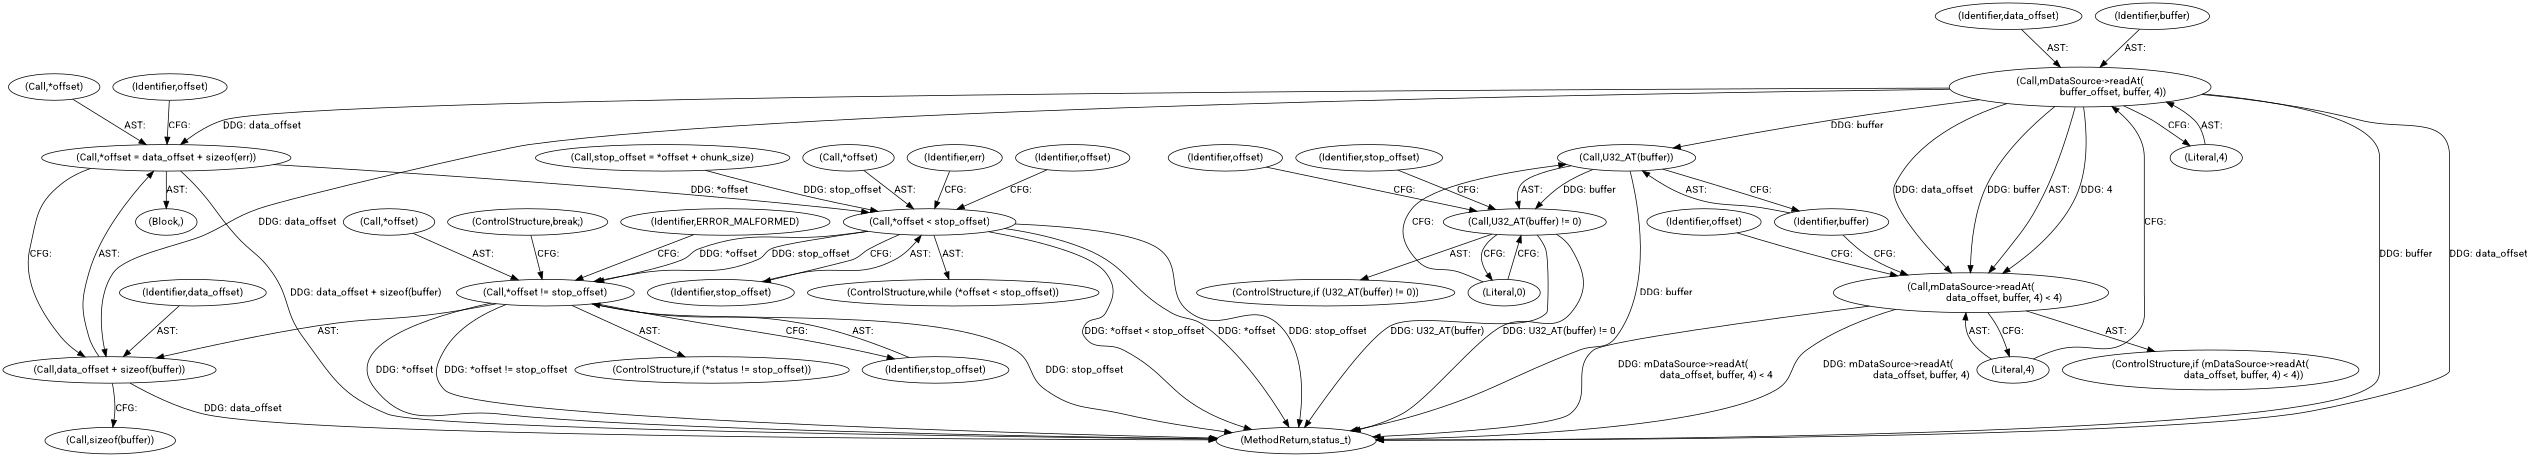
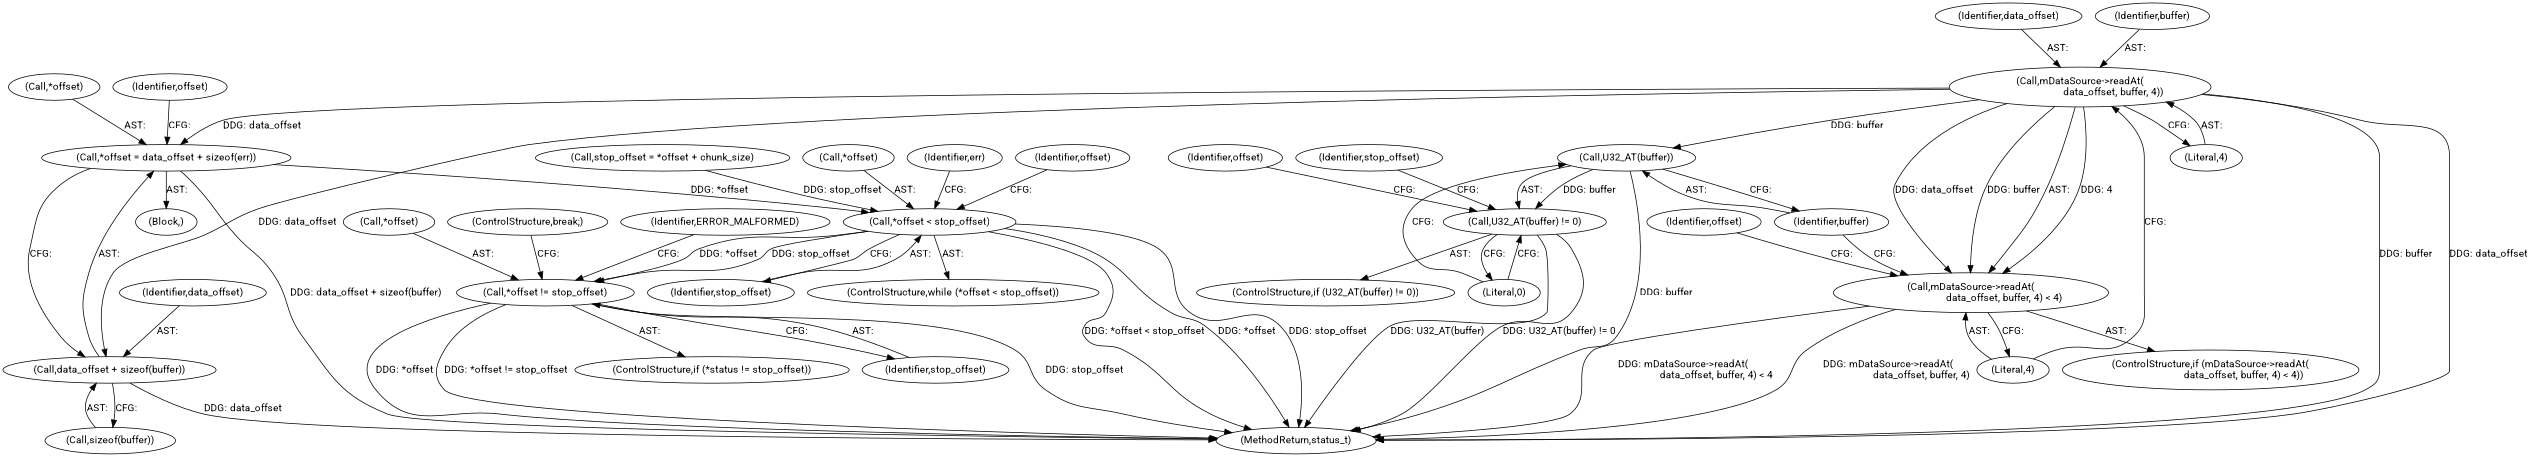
node "(Call,mDataSource->readAt( buffer_offset, buffer, 4))": label "(Call,mDataSource->readAt( buffer_offset, buffer, 4))" -> "(Call,mDataSource->readAt( data_offset, buffer, 4))"
edge "(Call,*offset != stop_offset)" -> "(Call,data_offset + sizeof(buffer))": now "(Call,sizeof(buffer))" -> "(Call,data_offset + sizeof(buffer))"
